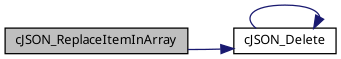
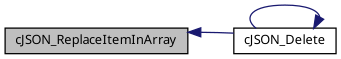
edge "cJSON_ReplaceItemInArray" -> "cJSON_Delete": reversed
